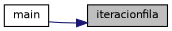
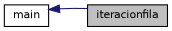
edge "main" -> "iteracionfila": reversed
